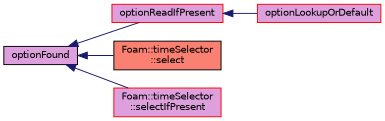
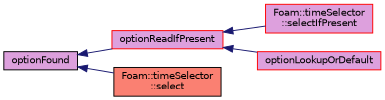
edge "Foam::timeSelector ::selectIfPresent" -> "optionFound": now "Foam::timeSelector ::selectIfPresent" -> "optionReadIfPresent"
